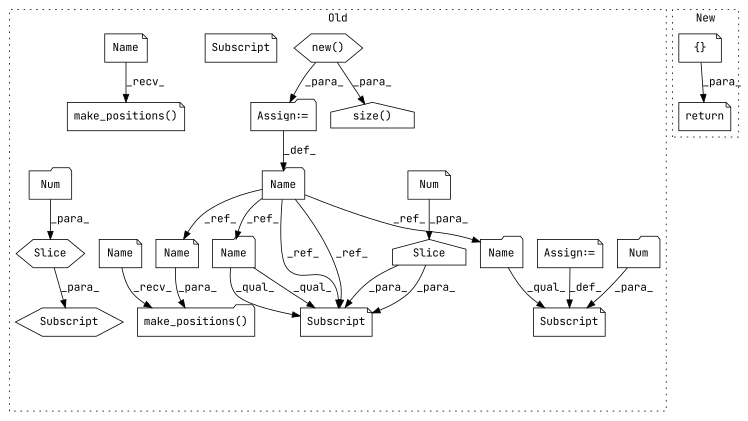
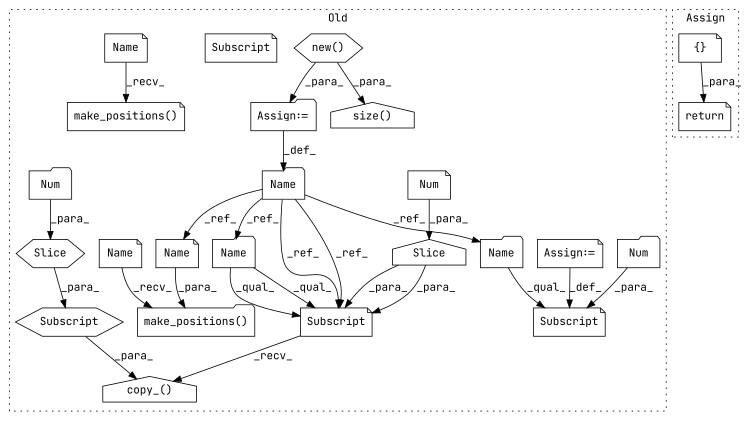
cluster "New": label "New" -> "Assign"
node "copy_()": added
